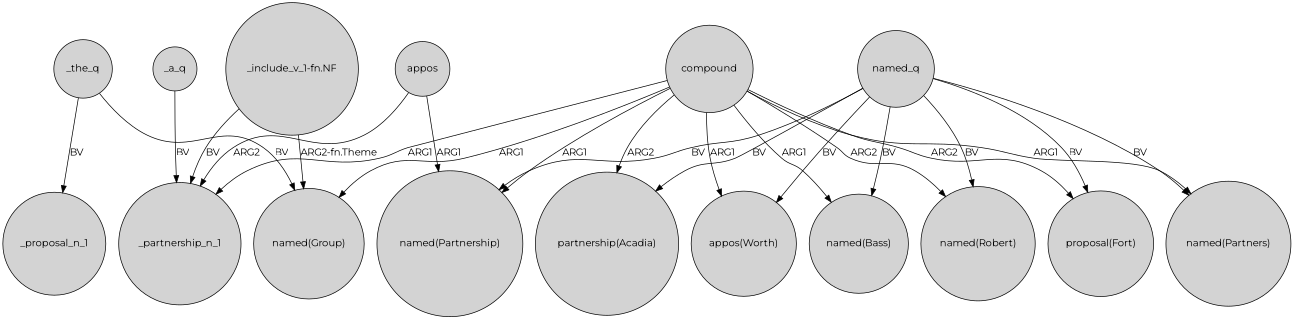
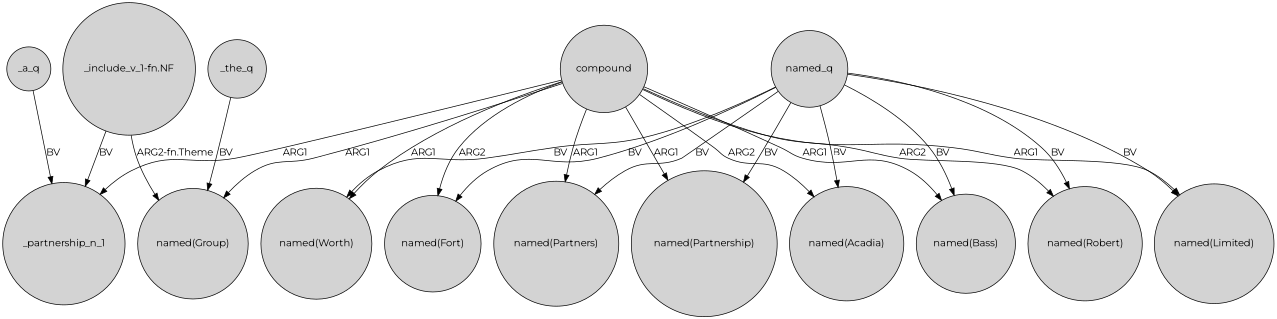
node "appos": removed
node "_proposal_n_1": removed
node "partnership(Acadia)": label "partnership(Acadia)" -> "named(Acadia)"
node "appos(Worth)": label "appos(Worth)" -> "named(Worth)"
node "proposal(Fort)": label "proposal(Fort)" -> "named(Fort)"
node "named(Limited)": added
